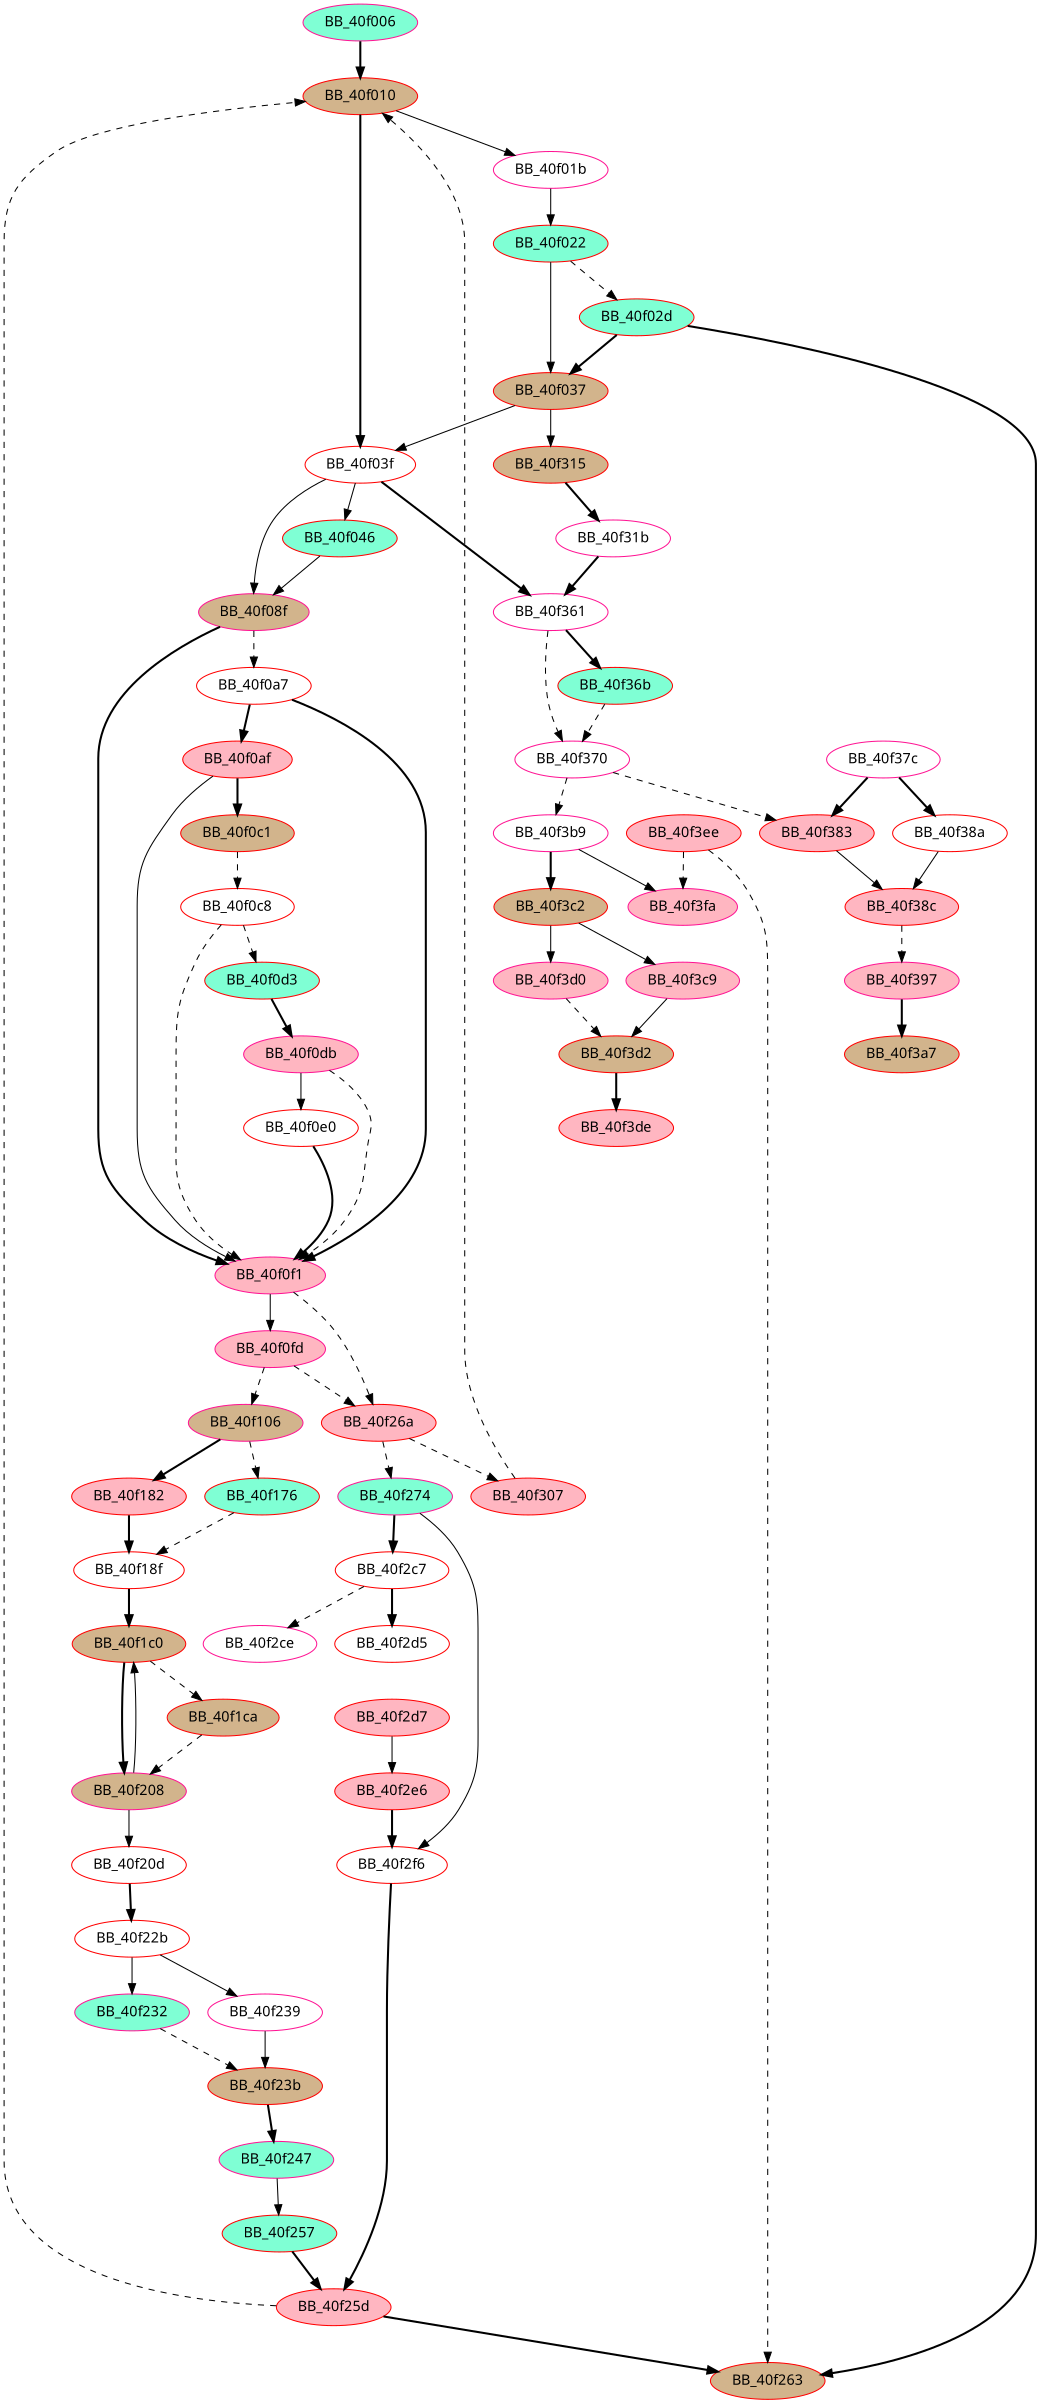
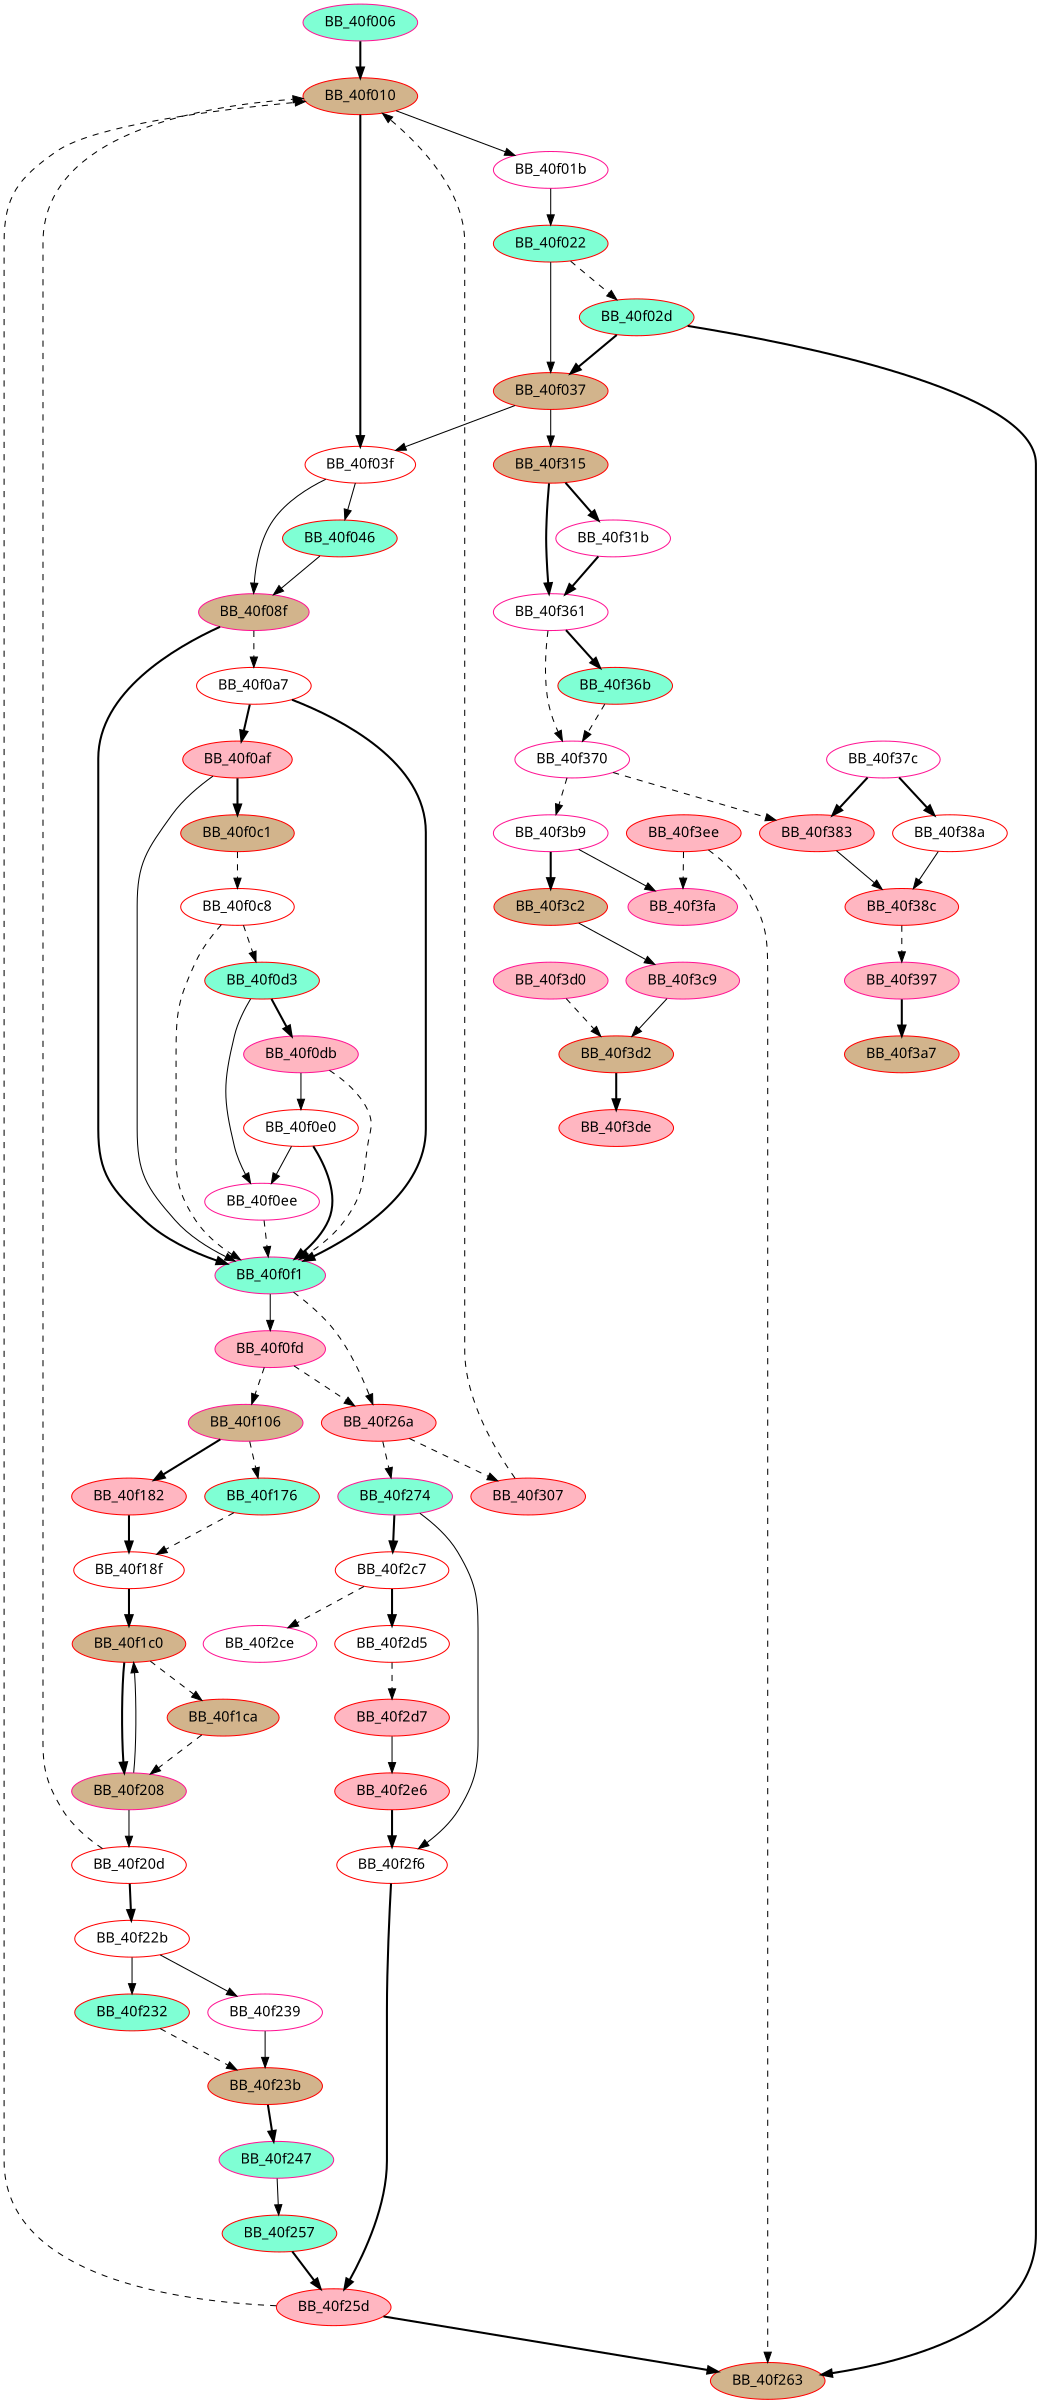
edge "BB_40f03f" -> "BB_40f361": now "BB_40f315" -> "BB_40f361"
edge "BB_40f20d" -> "BB_40f010": added
edge "BB_40f3c2" -> "BB_40f3d0": removed
node "BB_40f0ee": added
node "BB_40f0f1": fillcolor lightpink -> aquamarine
edge "BB_40f2d5" -> "BB_40f2d7": added
node "BB_40f232": color deeppink -> red
